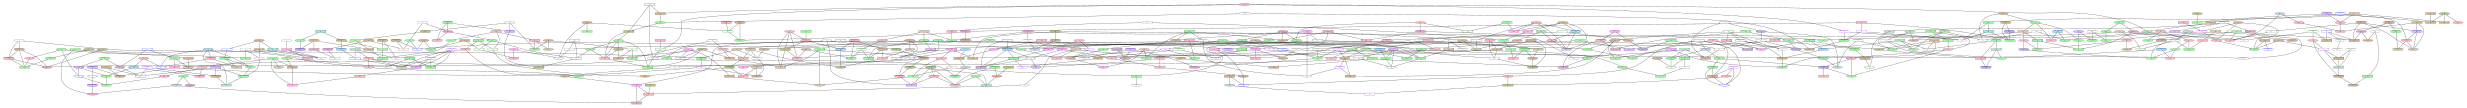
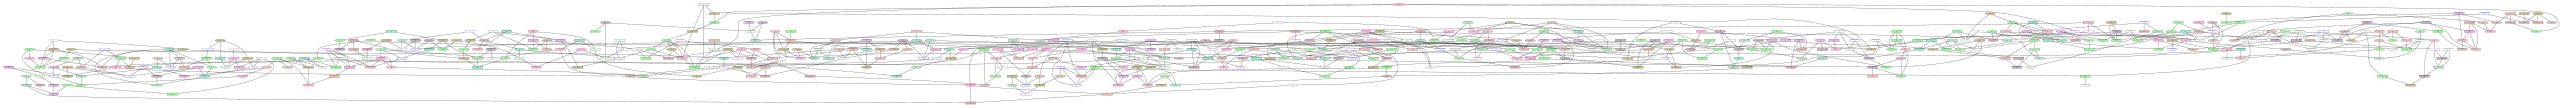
edge "166" -- "245": added
